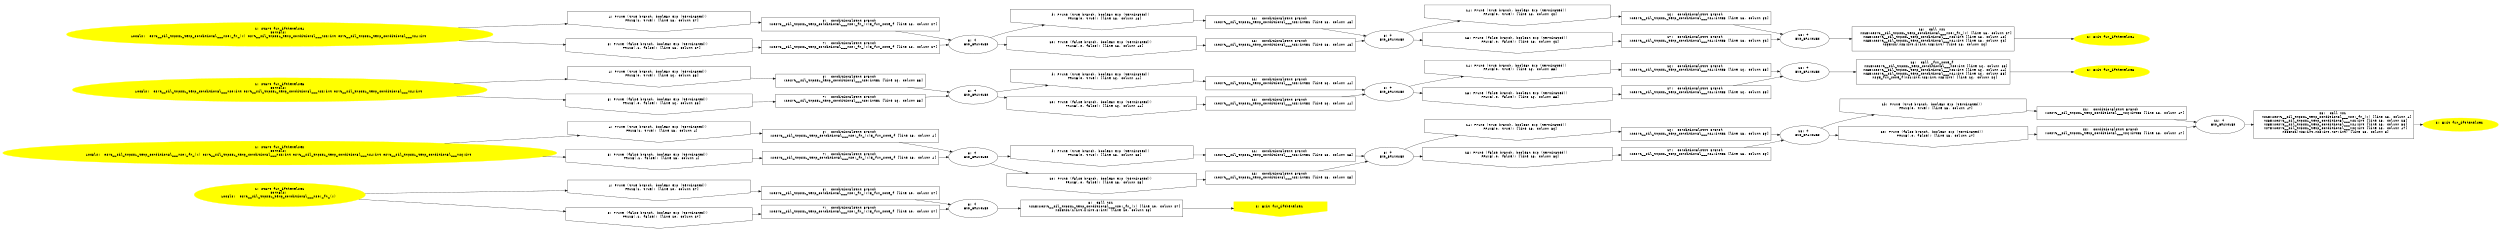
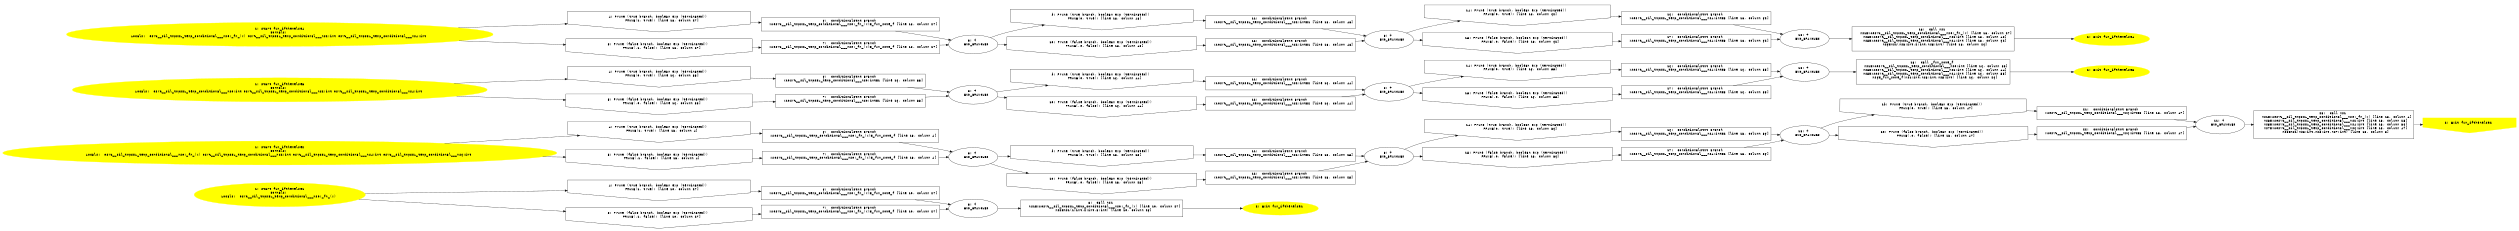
node "2: Exit fun_ifthenelse2": shape ellipse -> invhouse
node "2: Exit fun_ifthenelse1": shape invhouse -> ellipse
